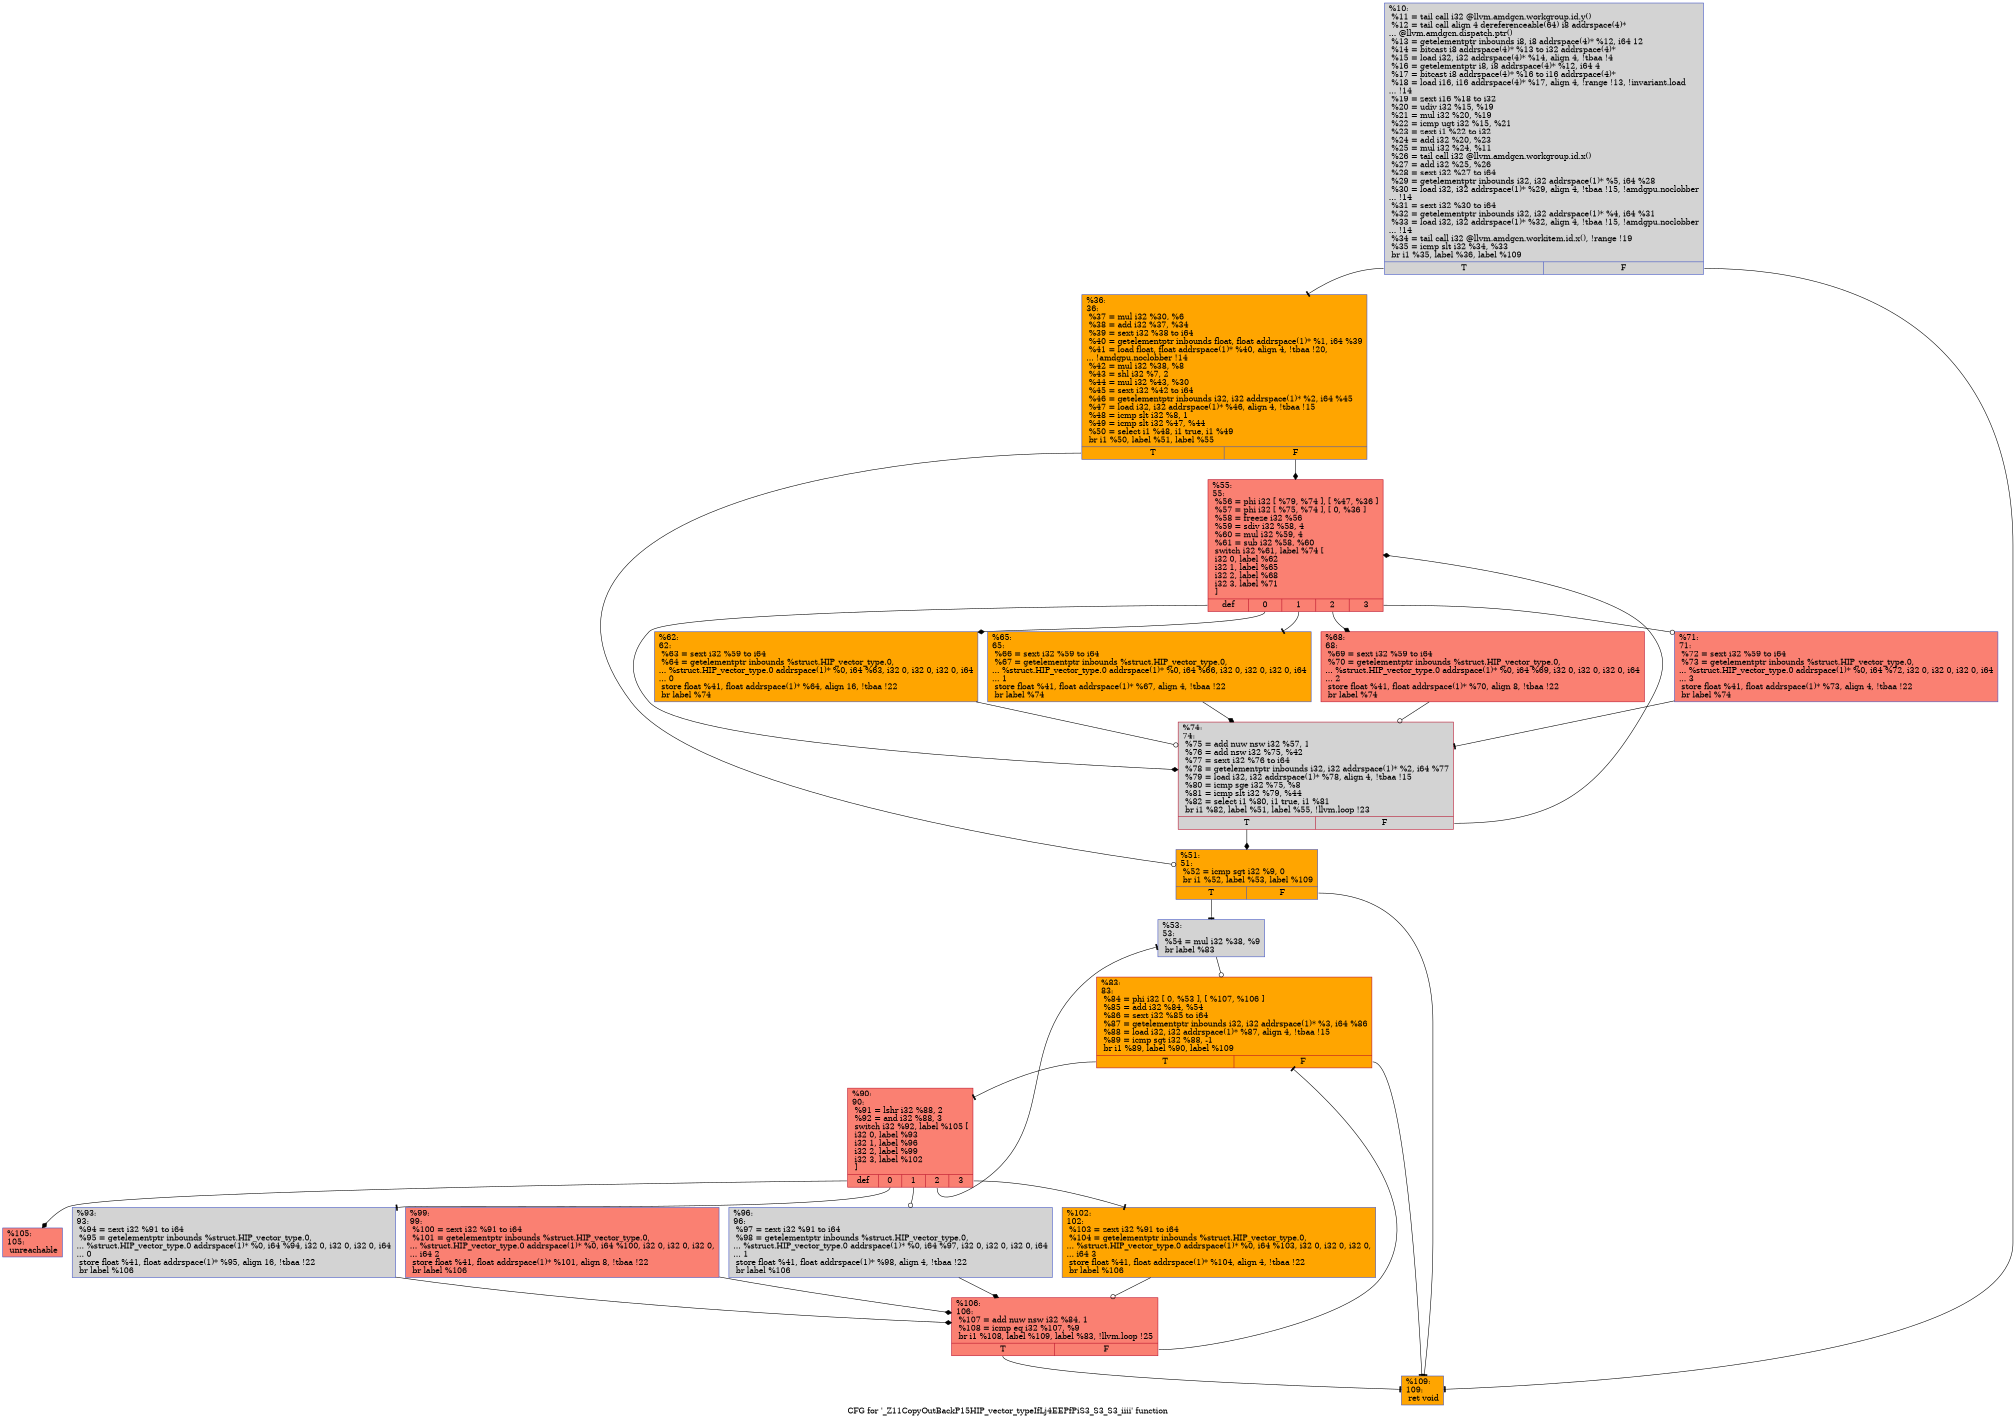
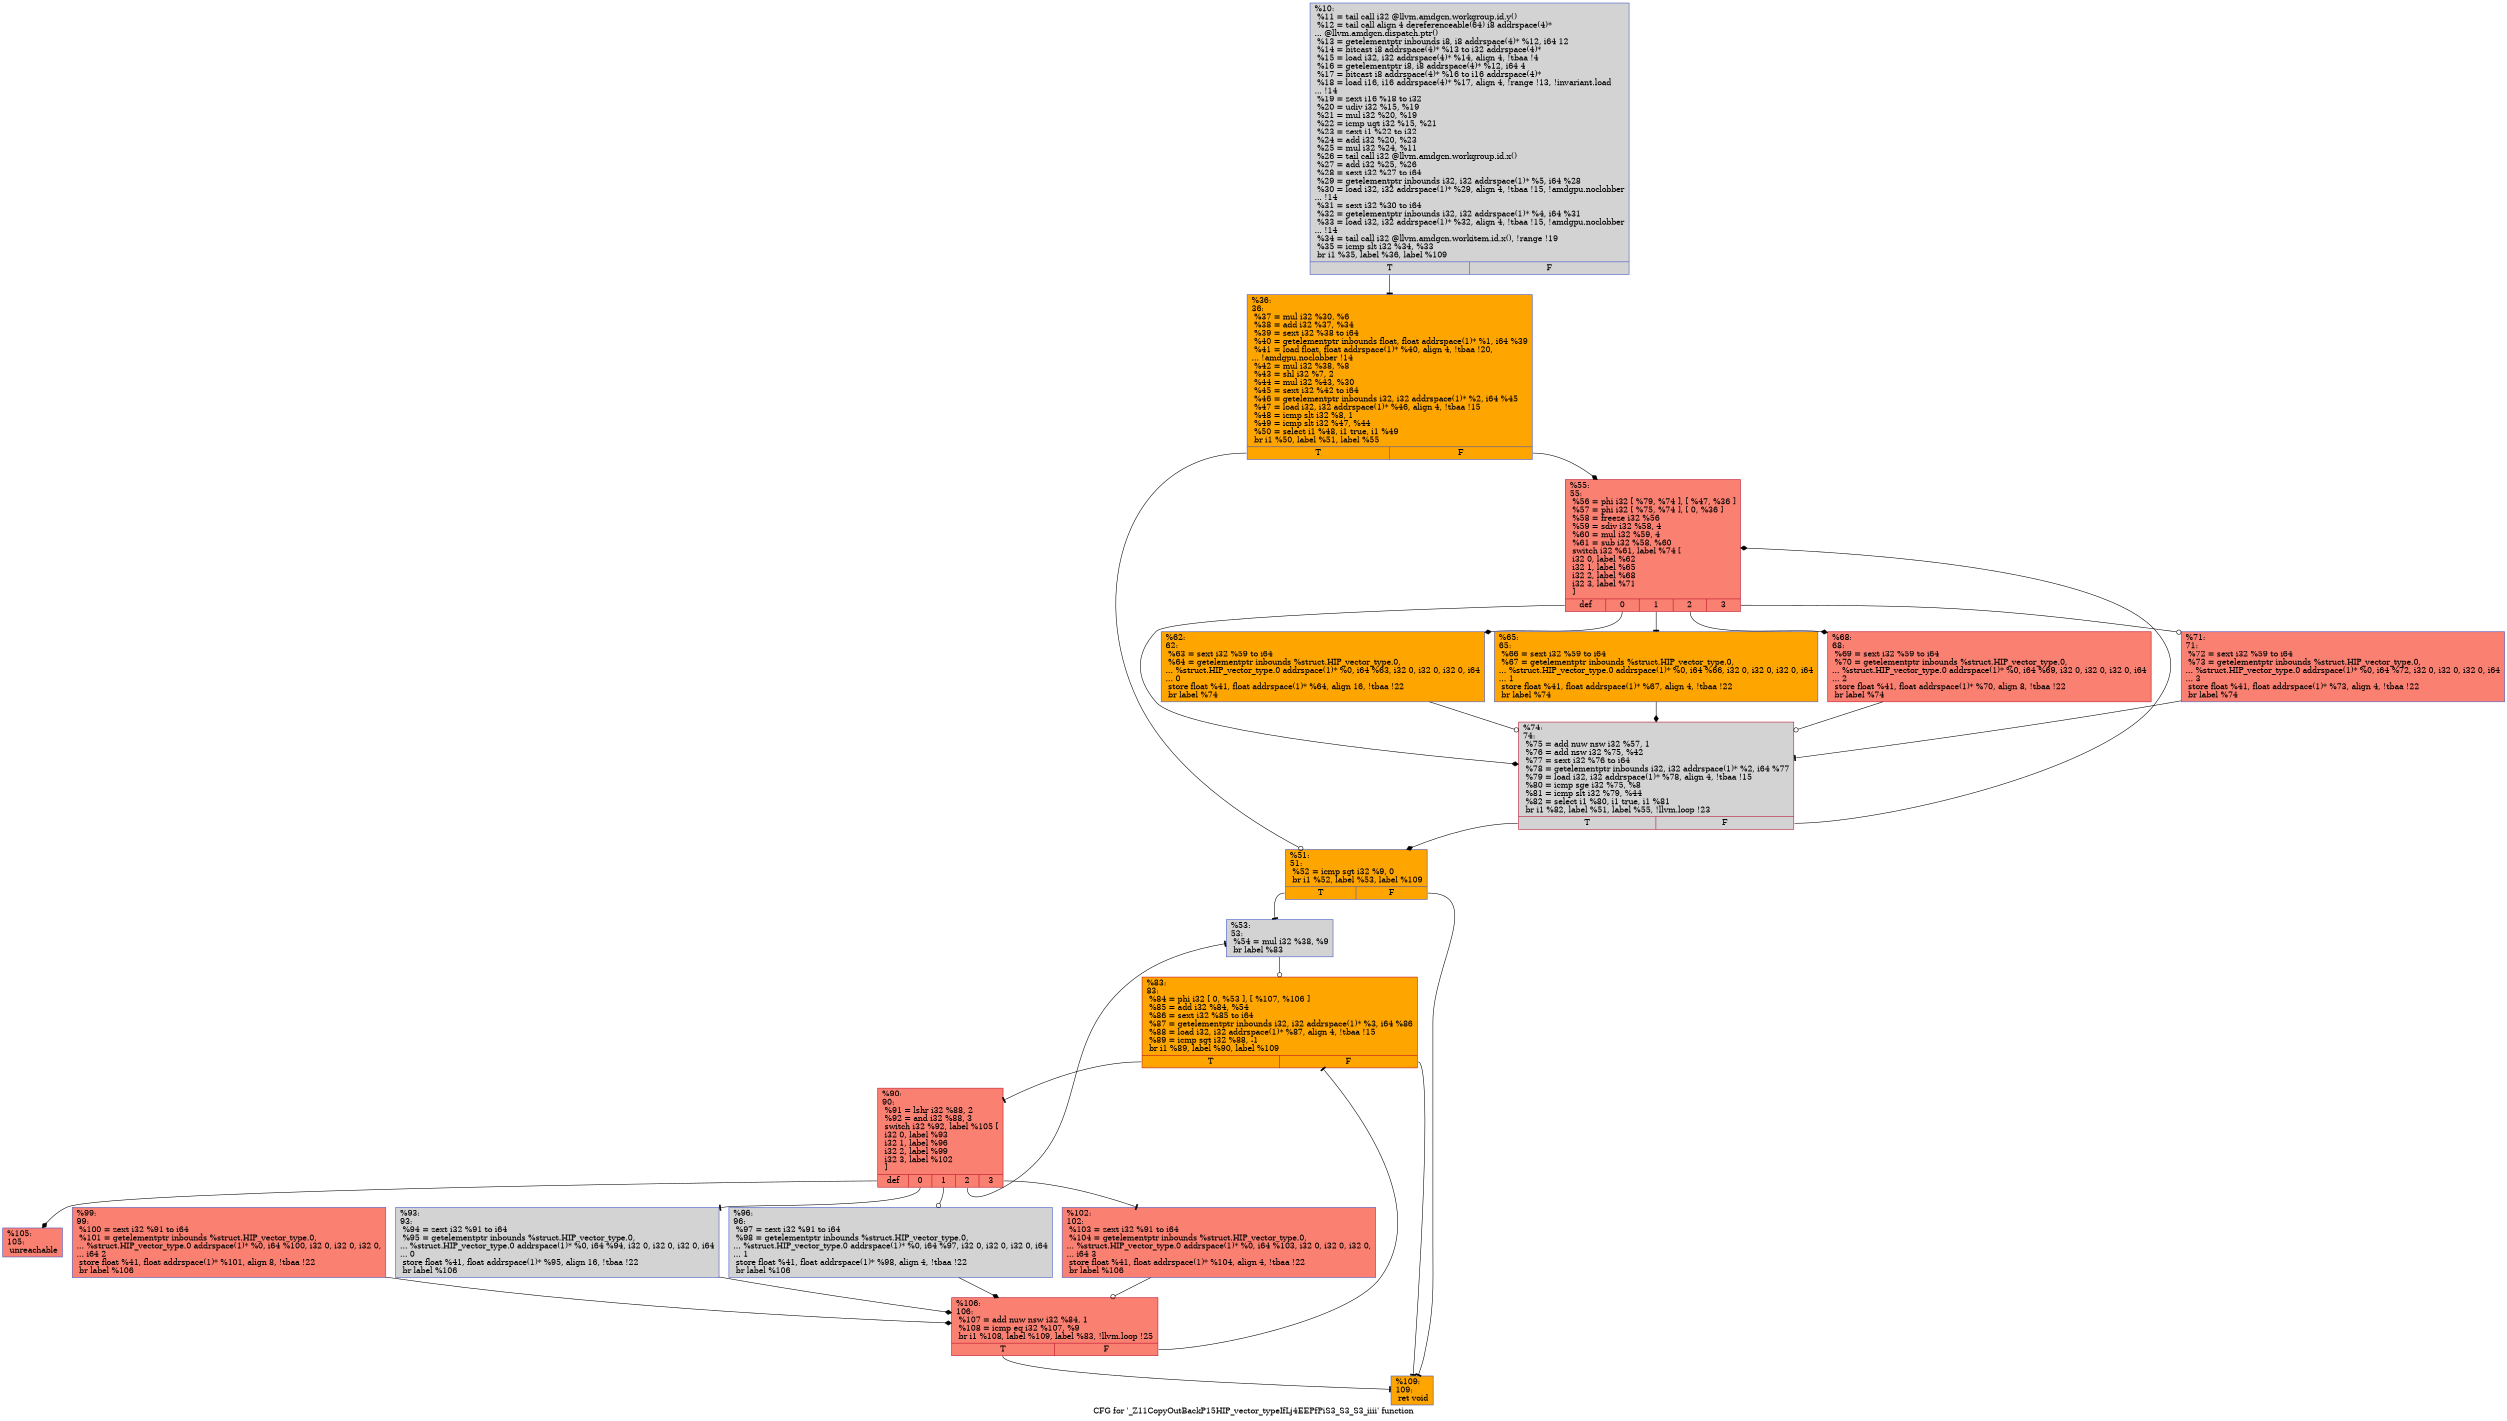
edge "%10:" -> "%109:": removed
node "%102:": fillcolor orange -> salmon
